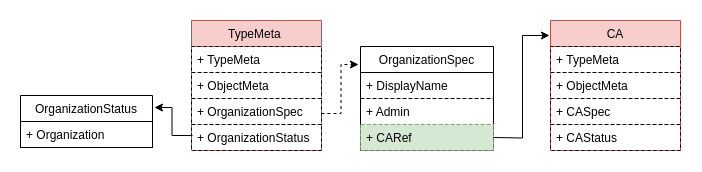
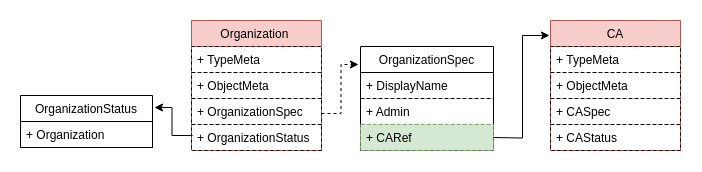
node "TypeMeta": label "TypeMeta" -> "Organization"
